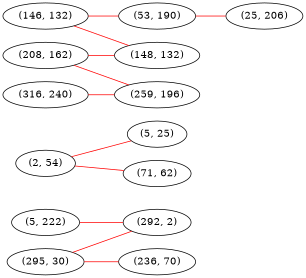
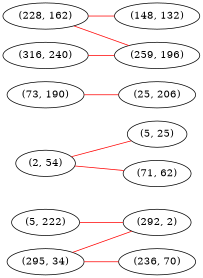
node "(146, 132)": removed
node "(53, 190)": label "(53, 190)" -> "(73, 190)"
node "(208, 162)": label "(208, 162)" -> "(228, 162)"
node "(295, 30)": label "(295, 30)" -> "(295, 34)"
